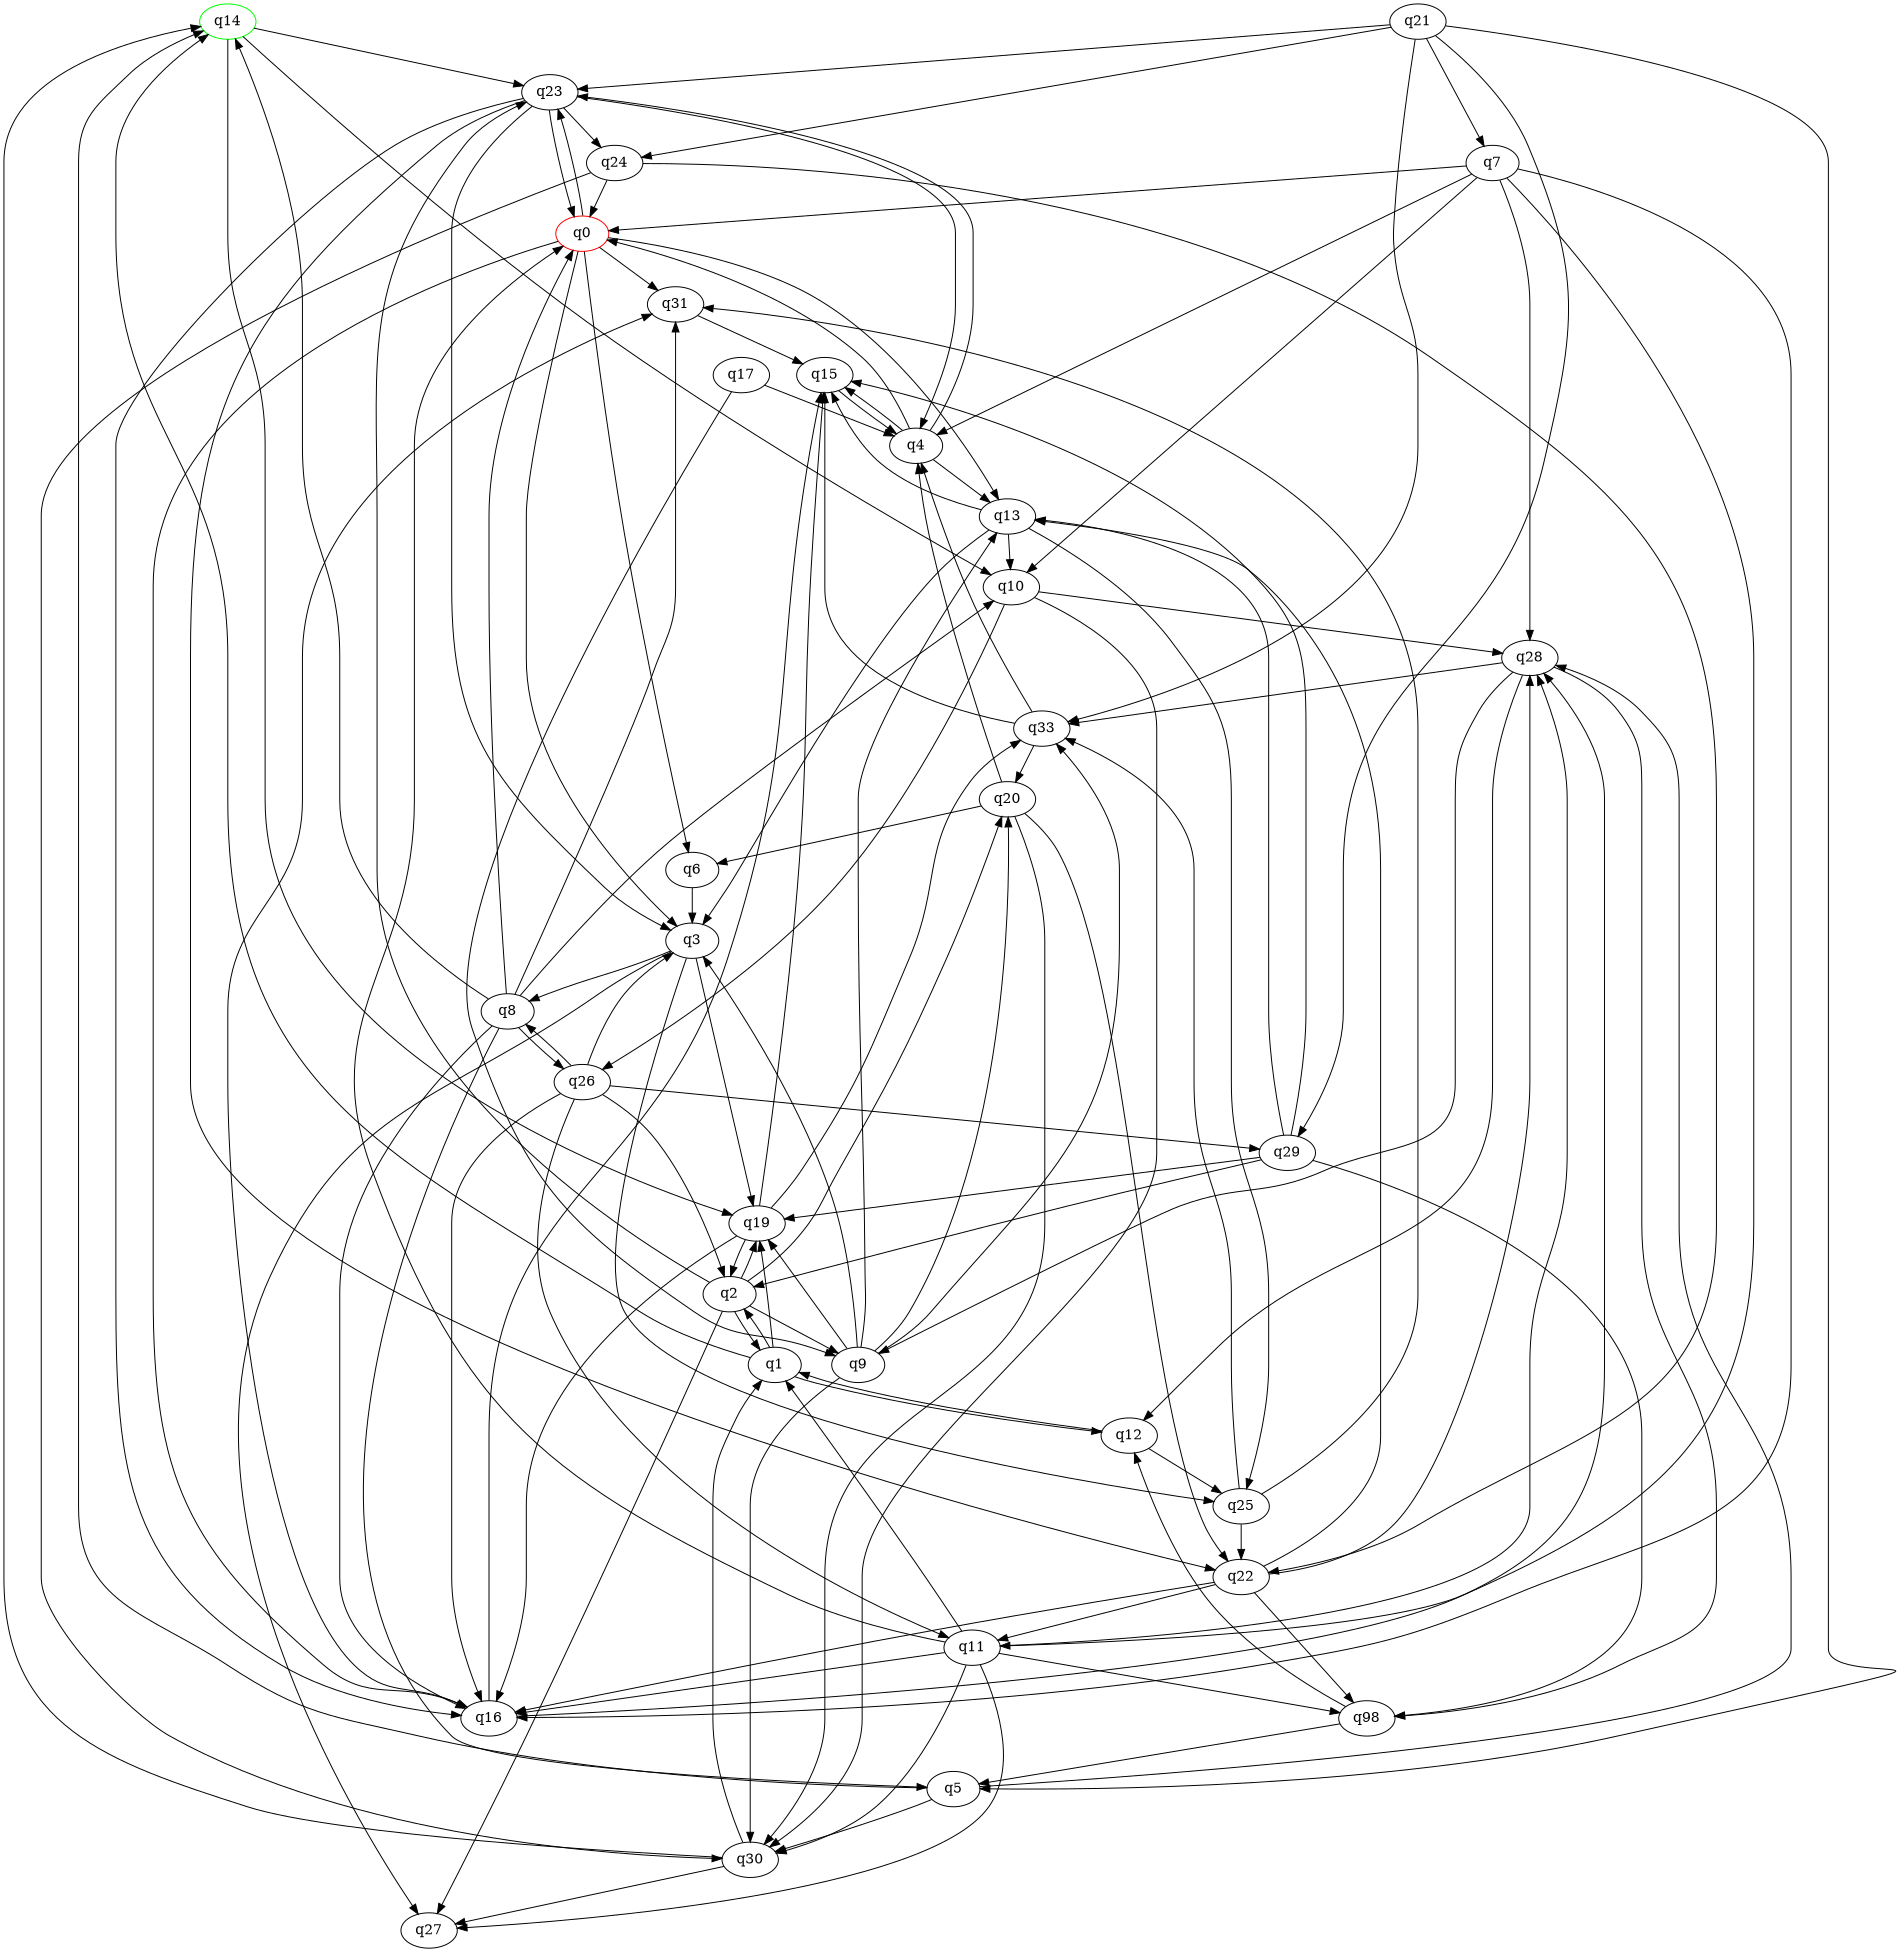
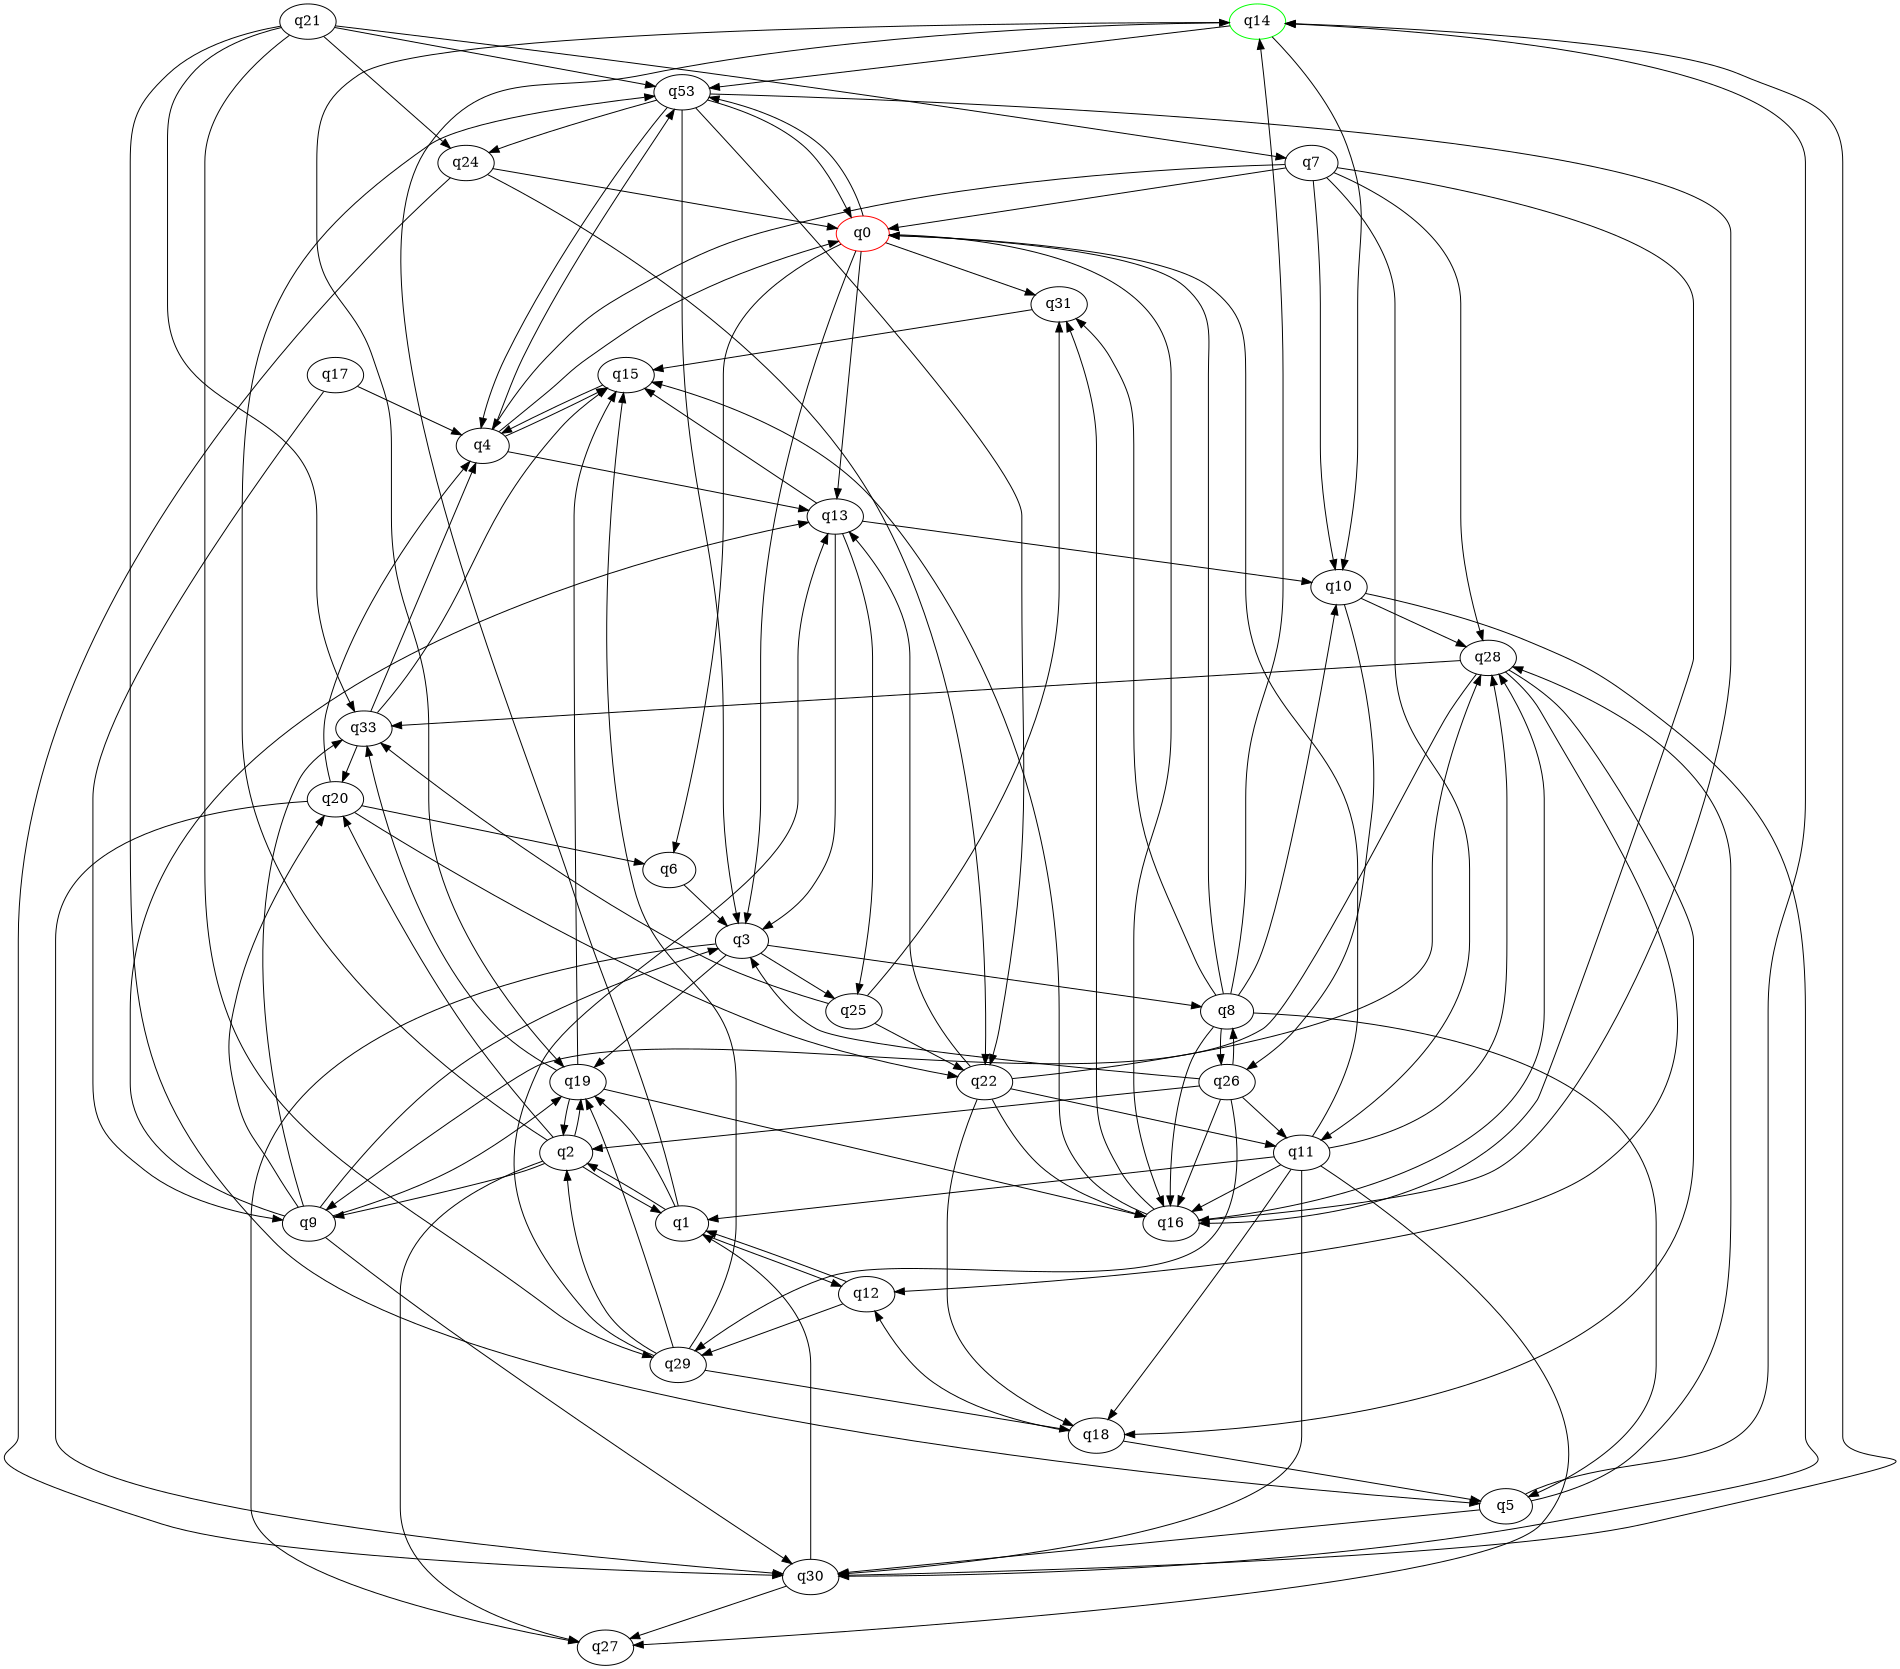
node "q23": label "q23" -> "q53"
edge "q12" -> "q25": now "q12" -> "q29"
node "q98": label "q98" -> "q18"
